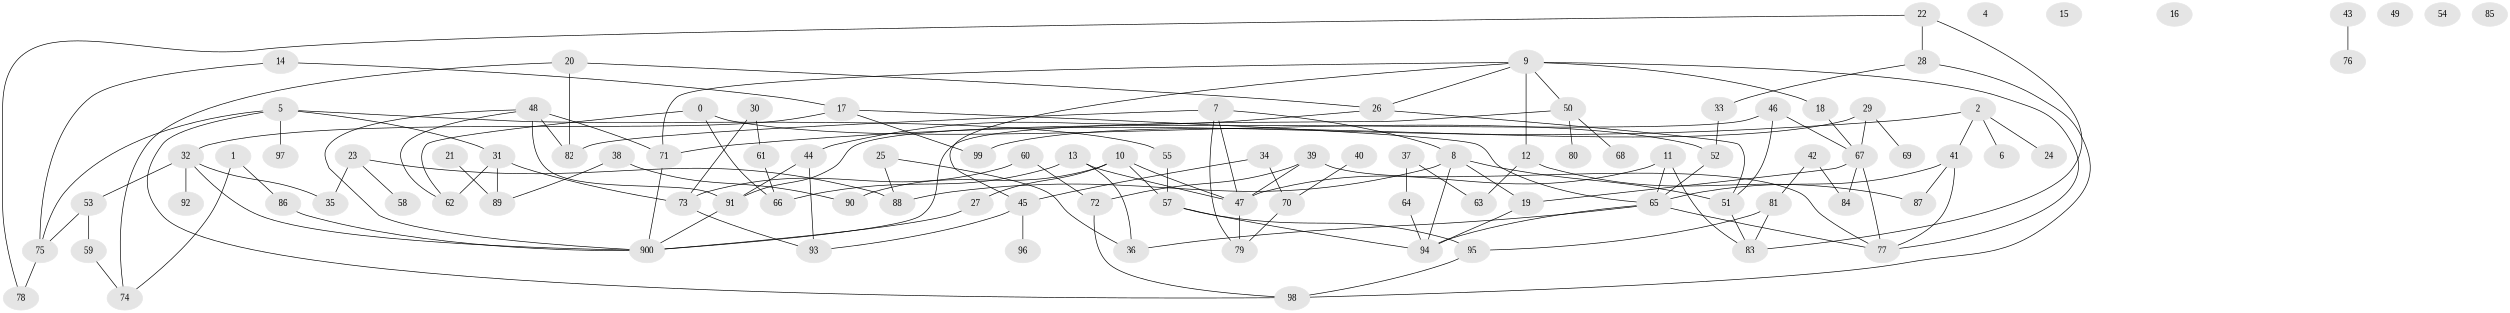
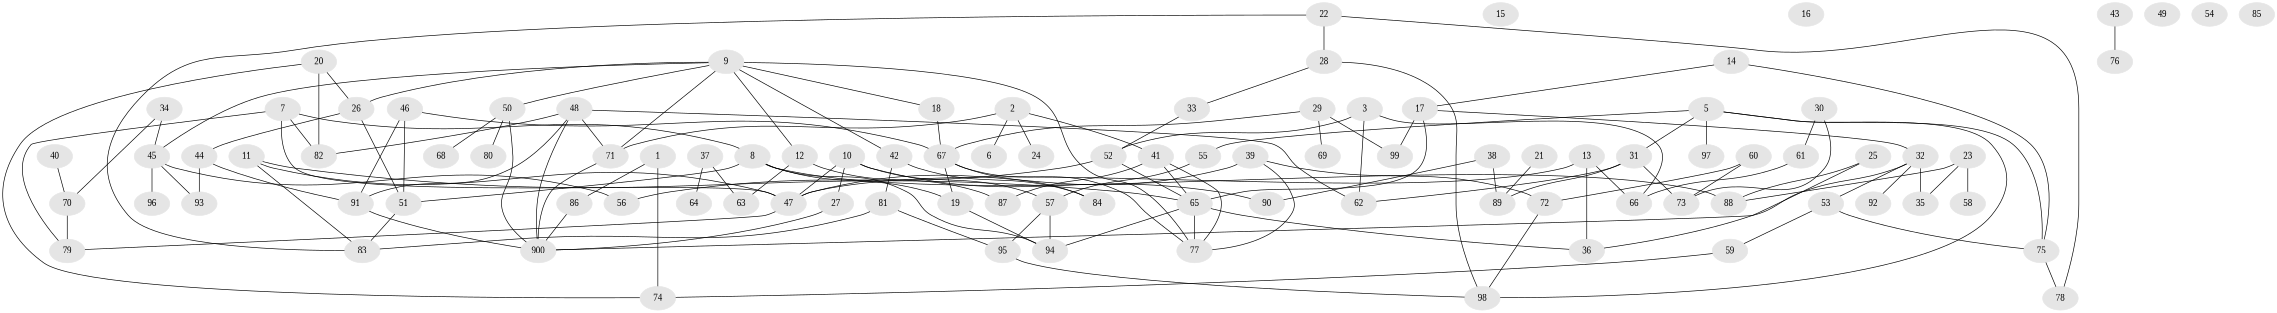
node "4": removed
node "0": label "0" -> "3"
edge "9" -- "42": added
node "56": added
edge "64" -- "94": removed
edge "73" -- "93": removed
